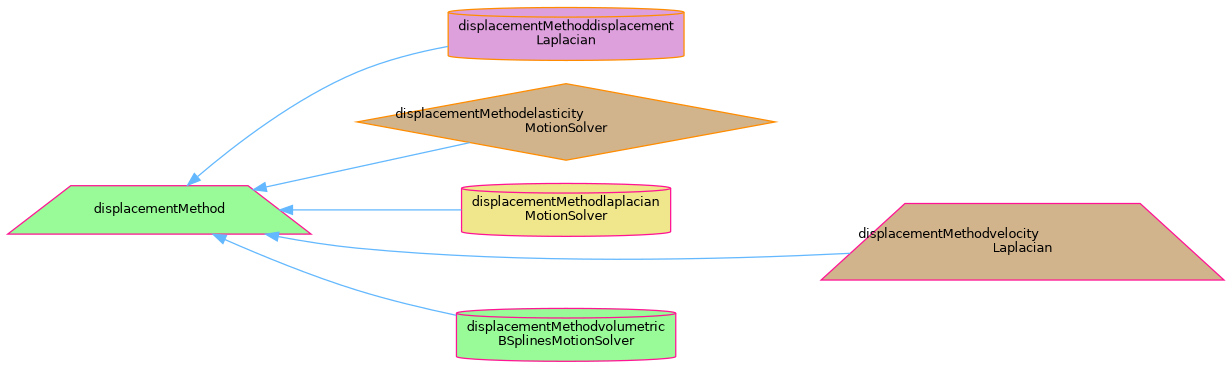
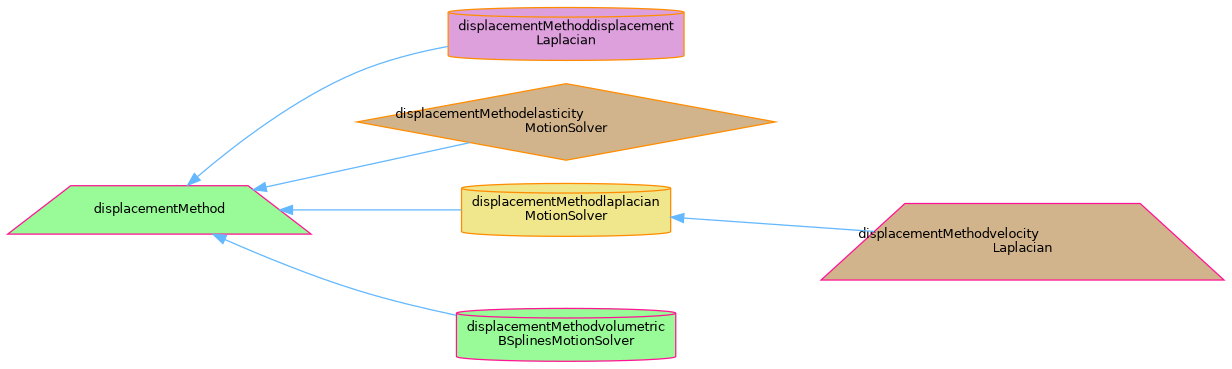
node "displacementMethodlaplacian MotionSolver": color deeppink -> darkorange
edge "displacementMethodvelocity Laplacian" -> "displacementMethod": now "displacementMethodvelocity Laplacian" -> "displacementMethodlaplacian MotionSolver"
